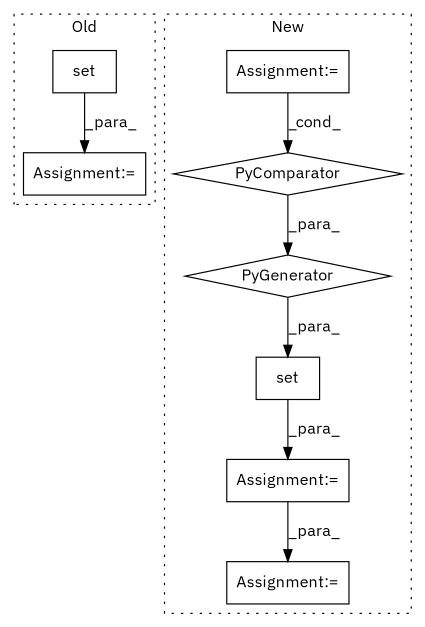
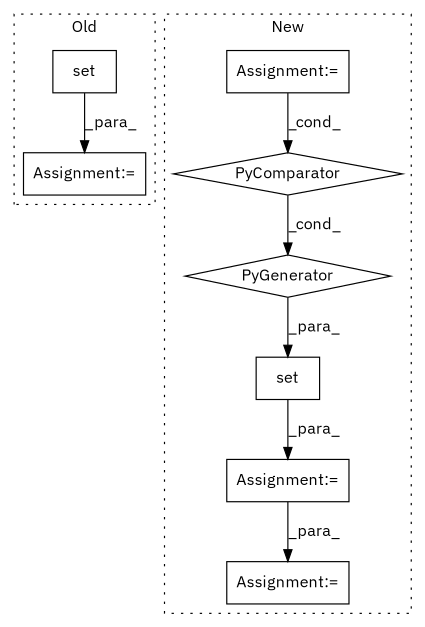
edge "PyComparator" -> "PyGenerator": label "_para_" -> "_cond_"
